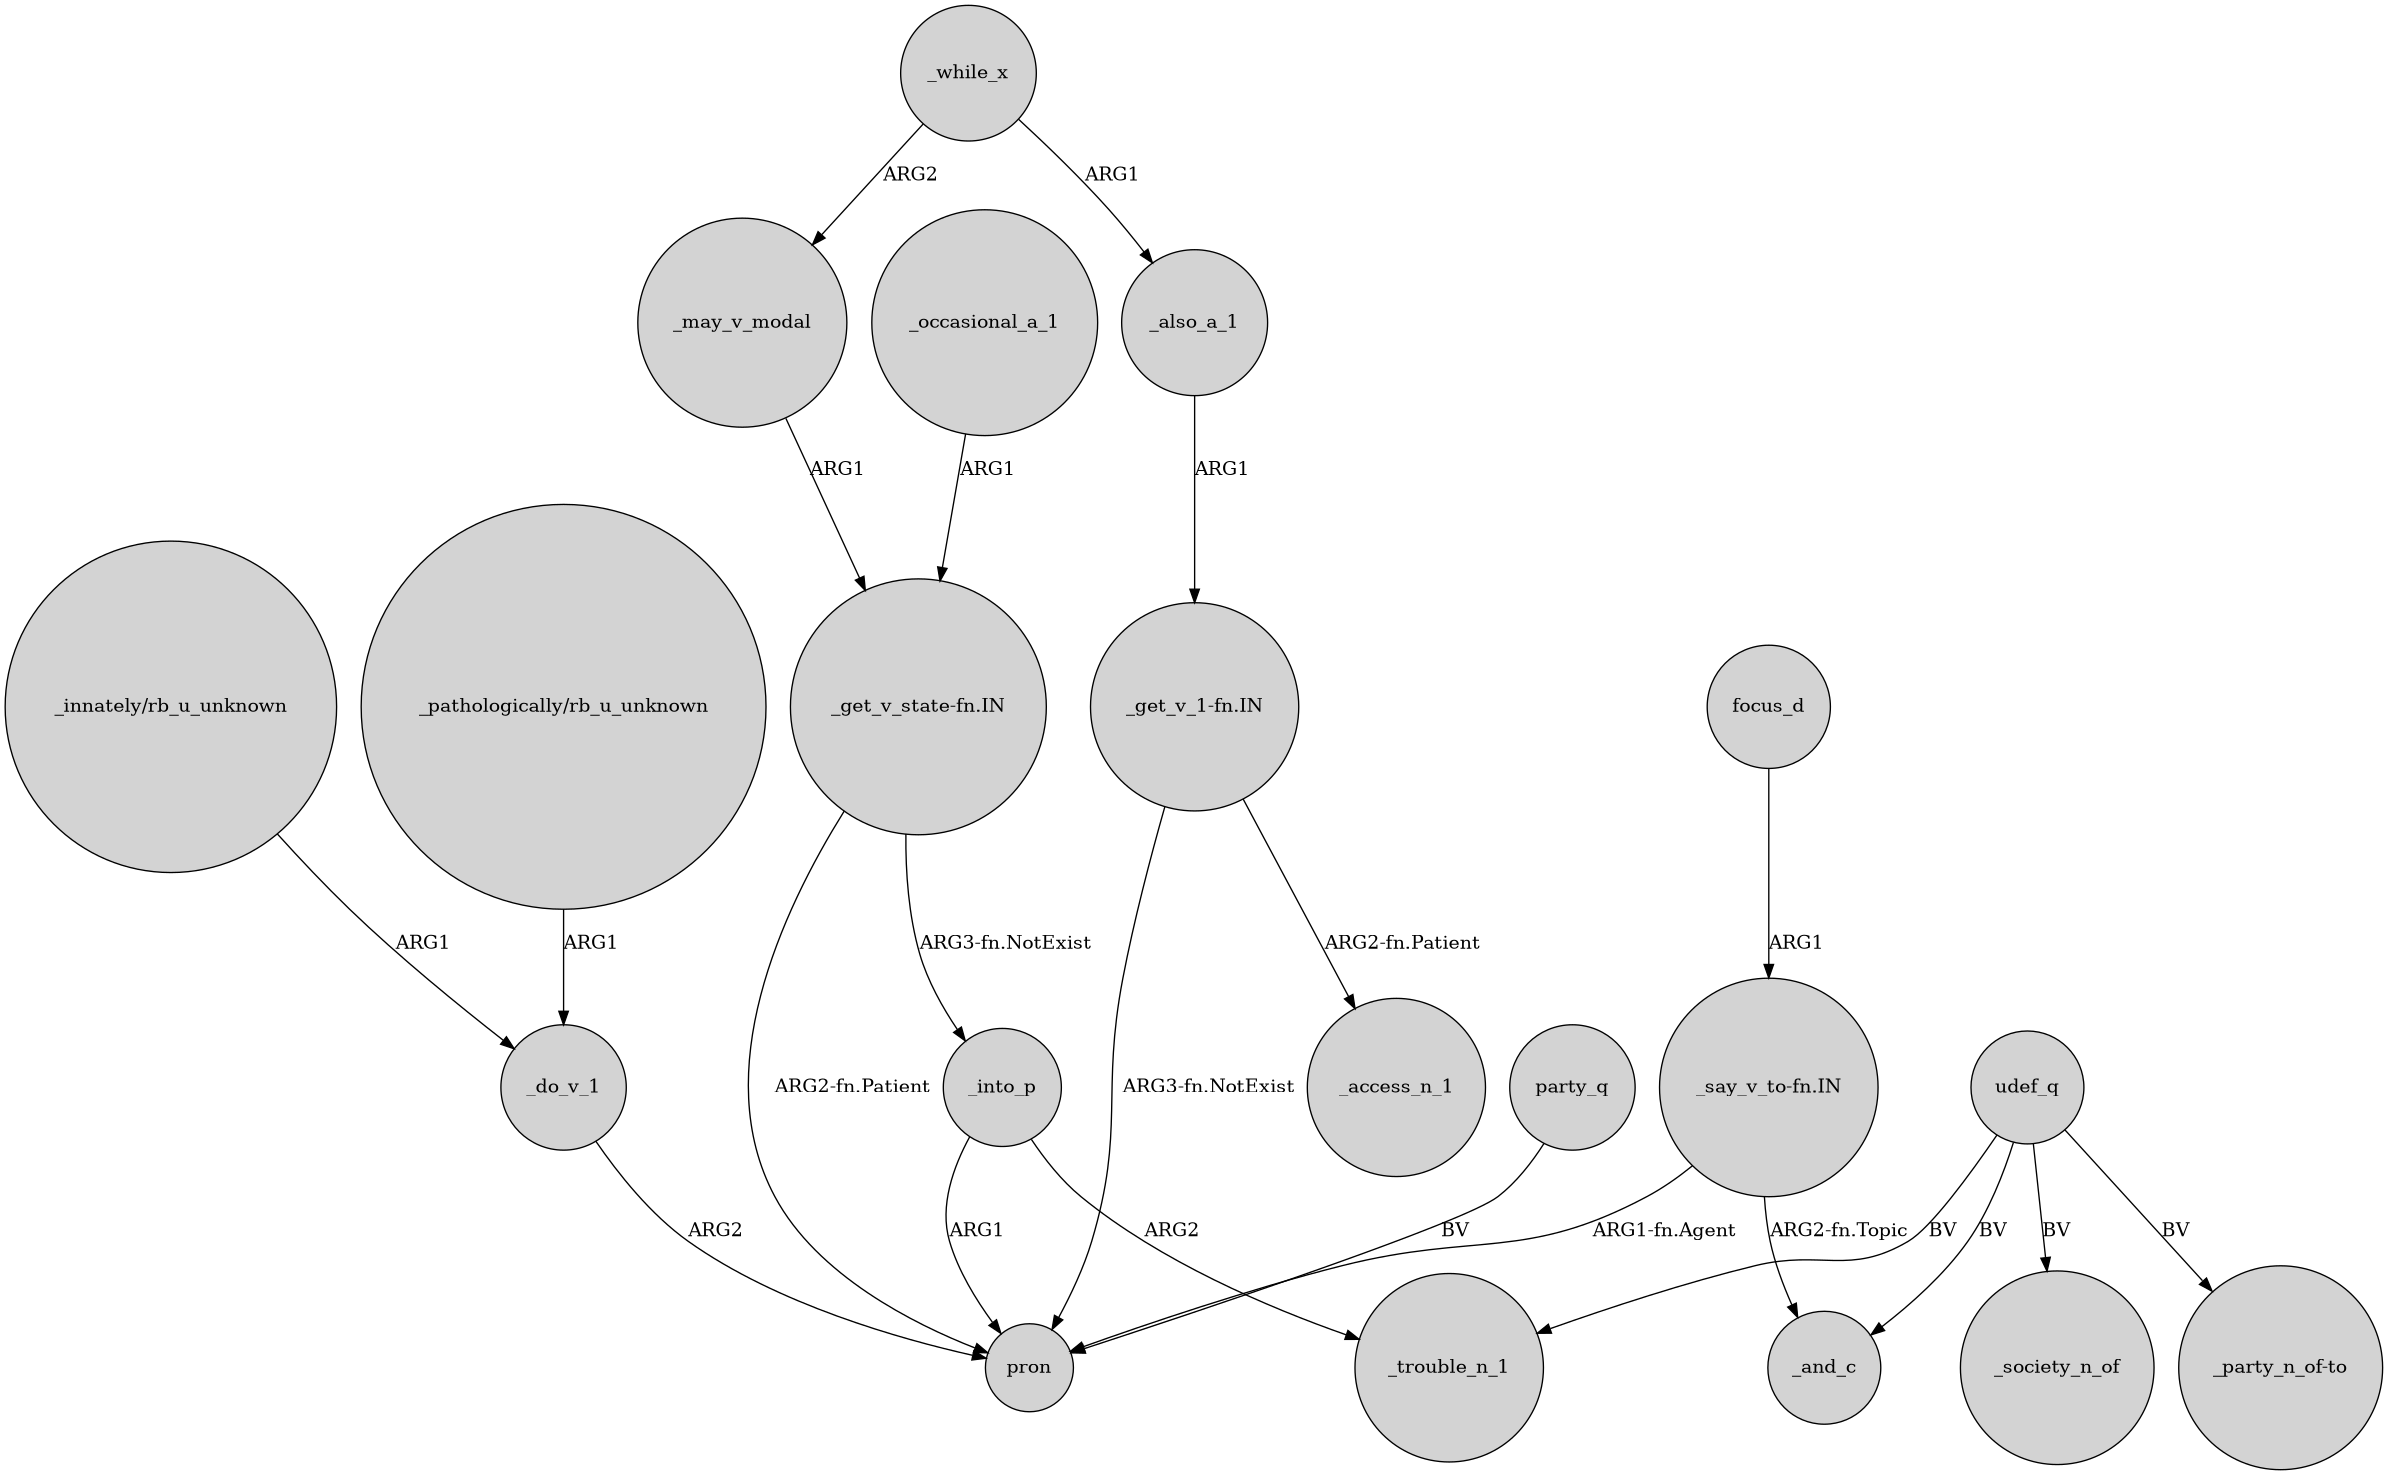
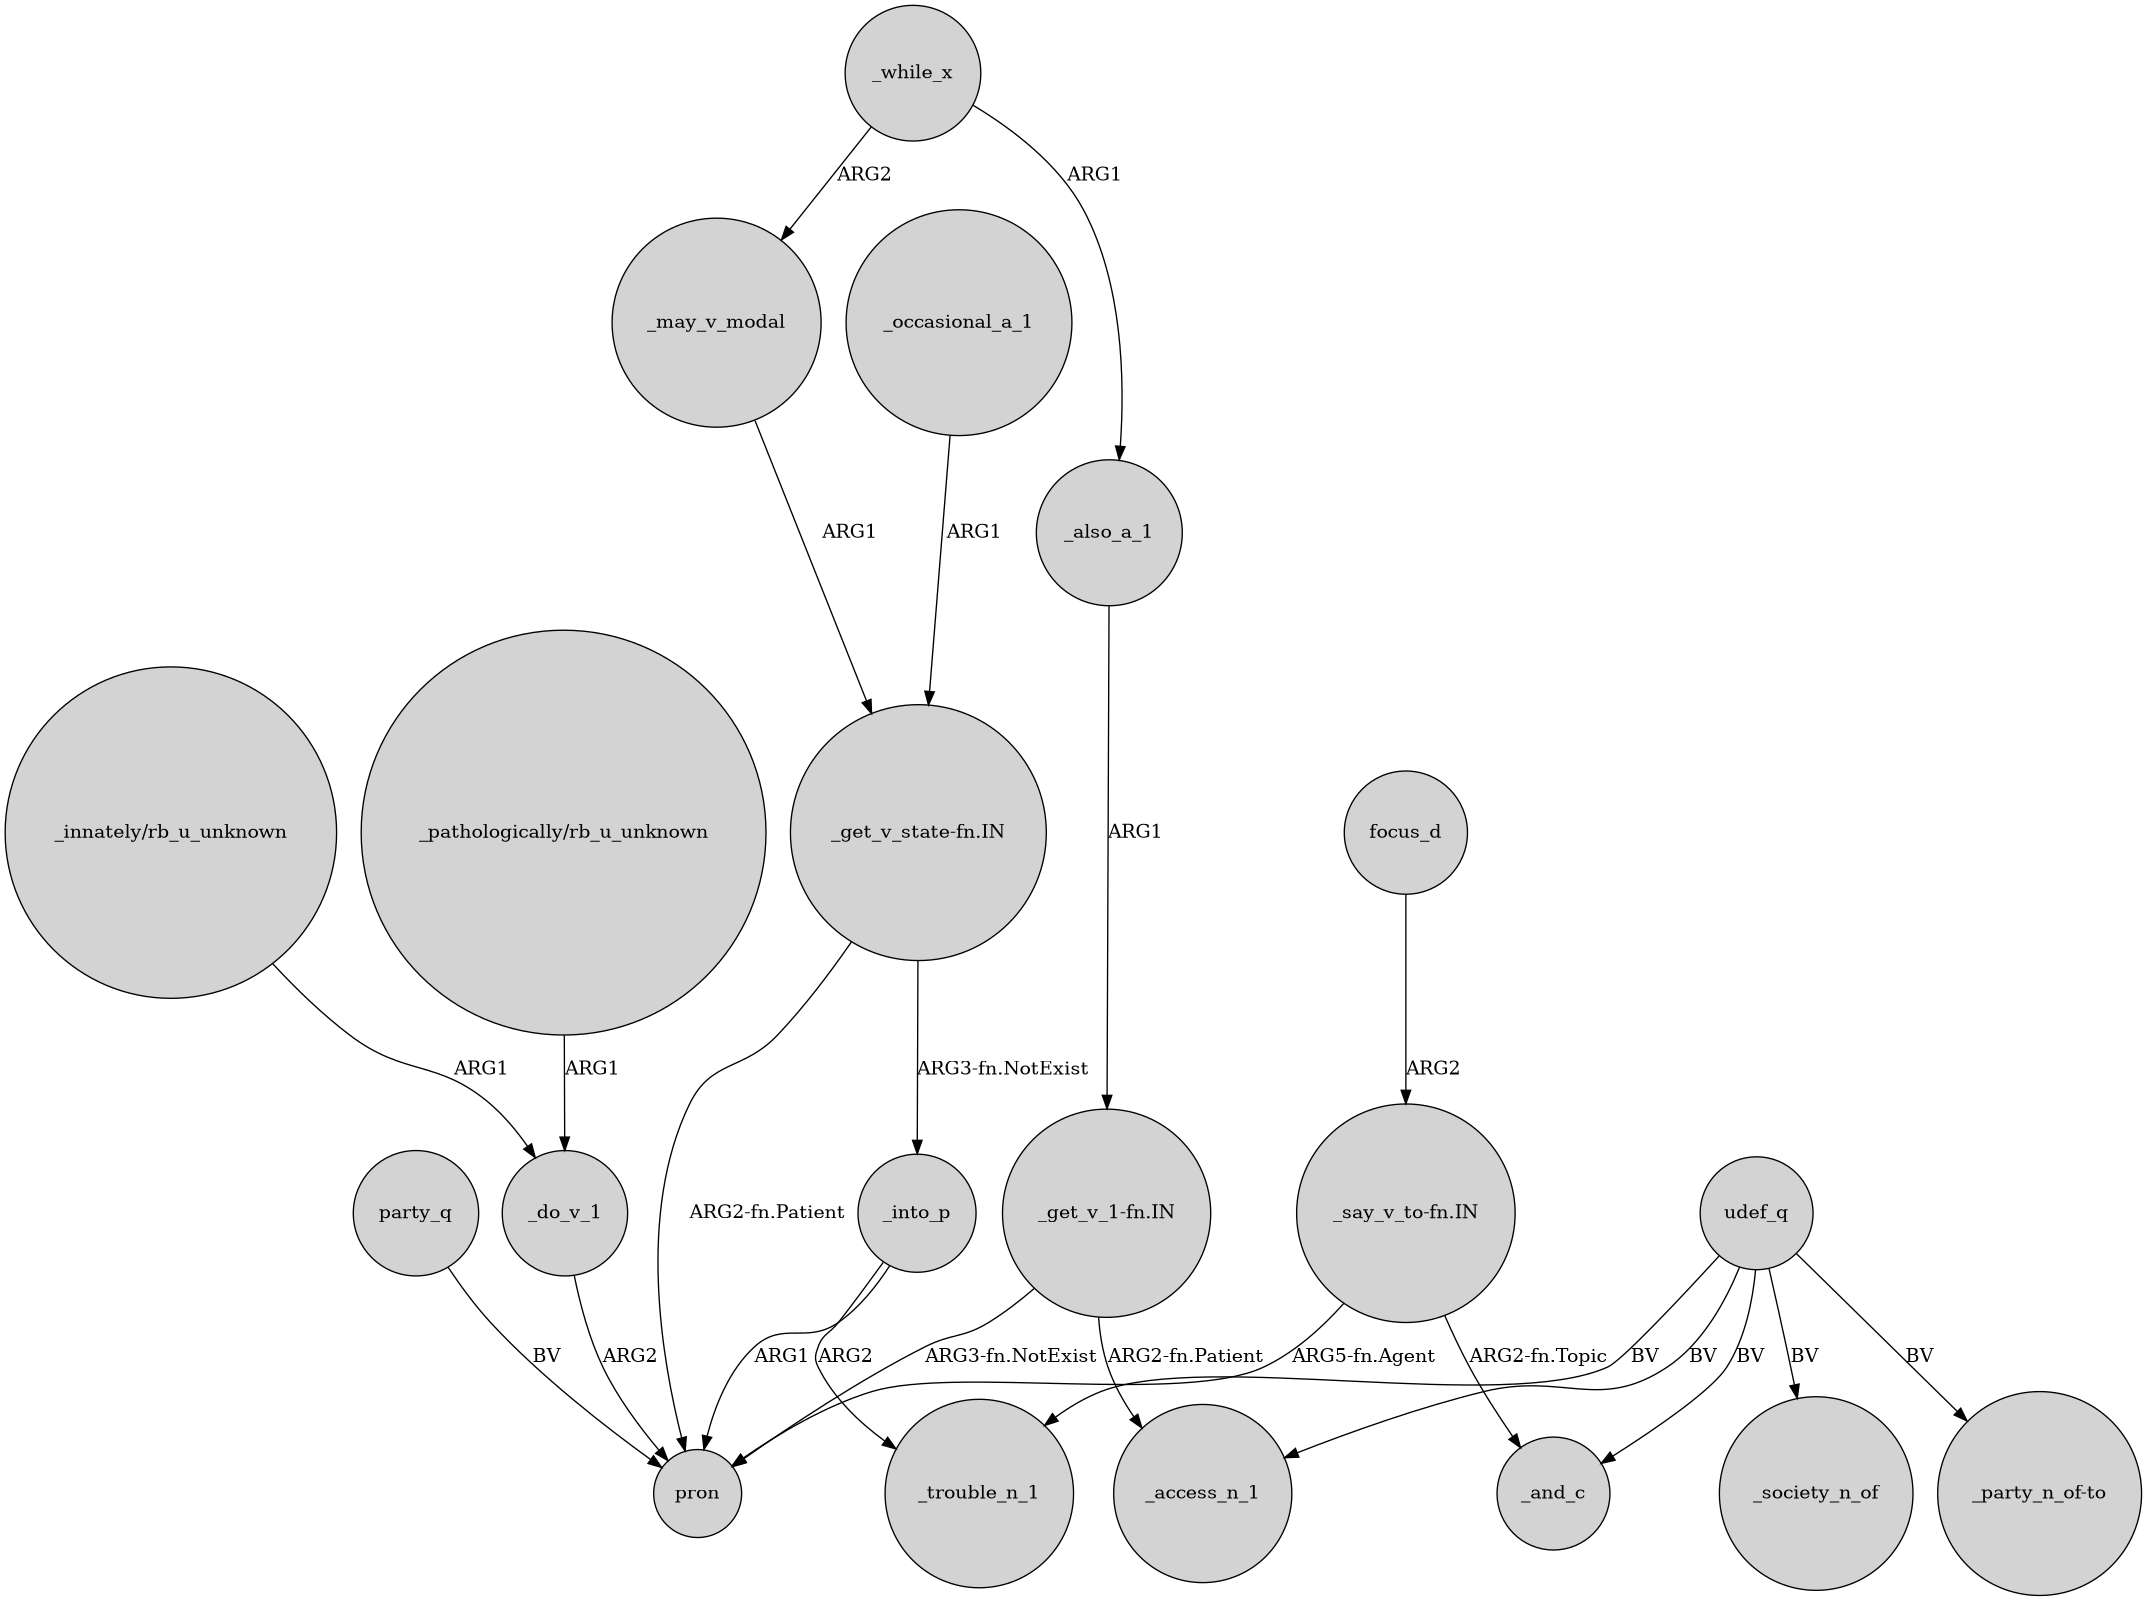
edge "focus_d" -> "_say_v_to-fn.IN": label "ARG1" -> "ARG2"
edge "_say_v_to-fn.IN" -> "pron": label "ARG1-fn.Agent" -> "ARG5-fn.Agent"
edge "udef_q" -> "_access_n_1": added, label "BV"
